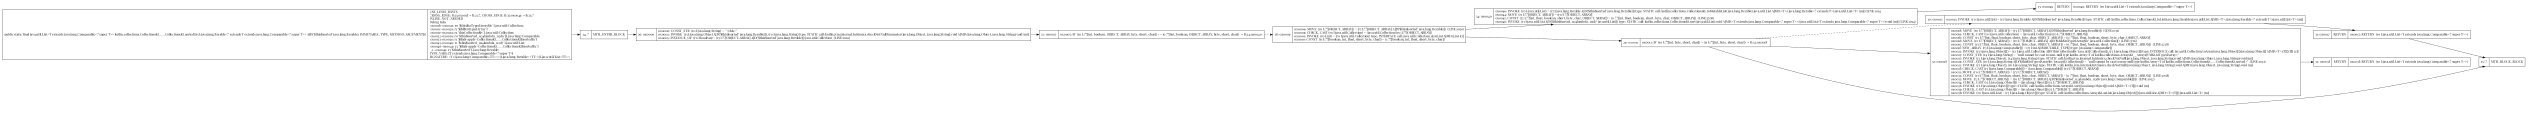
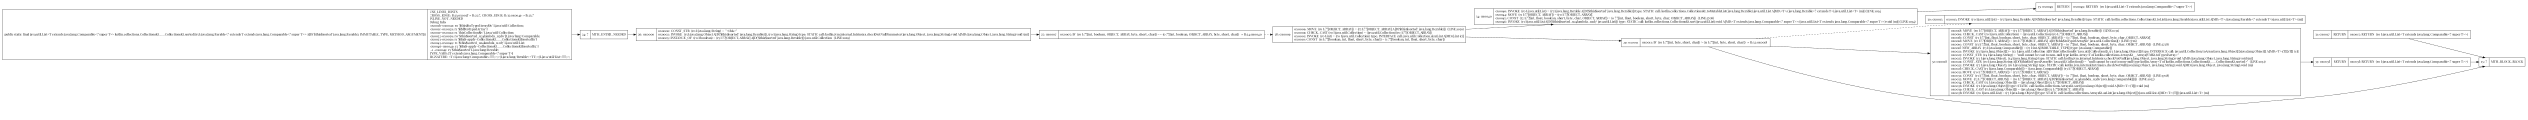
edge "30: 0x0013" -> "31: 0x0017": removed
node "24: ?": text "MTH_ENTER_BLOCK" -> "MTH_ENTER_NEEDED"
edge "33: 0x003f" -> "25: ?": added
